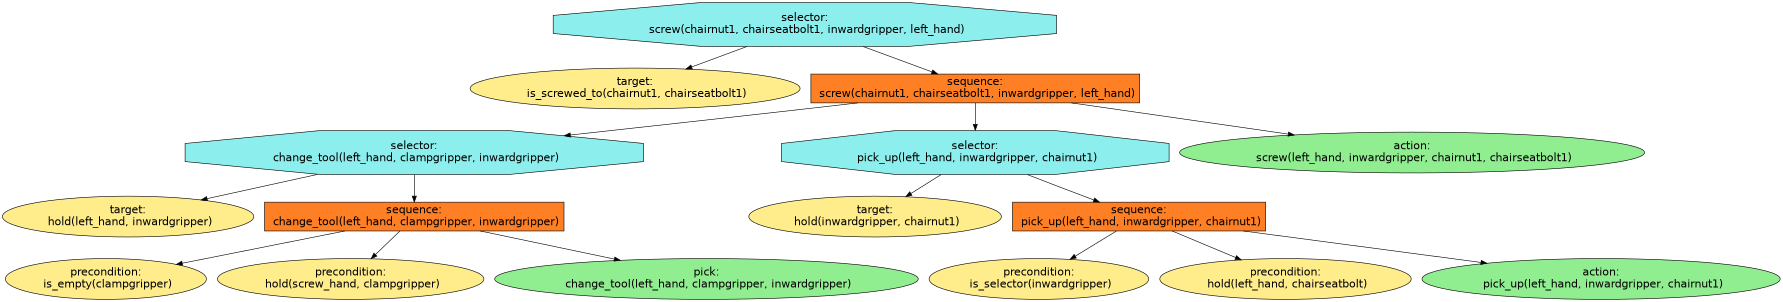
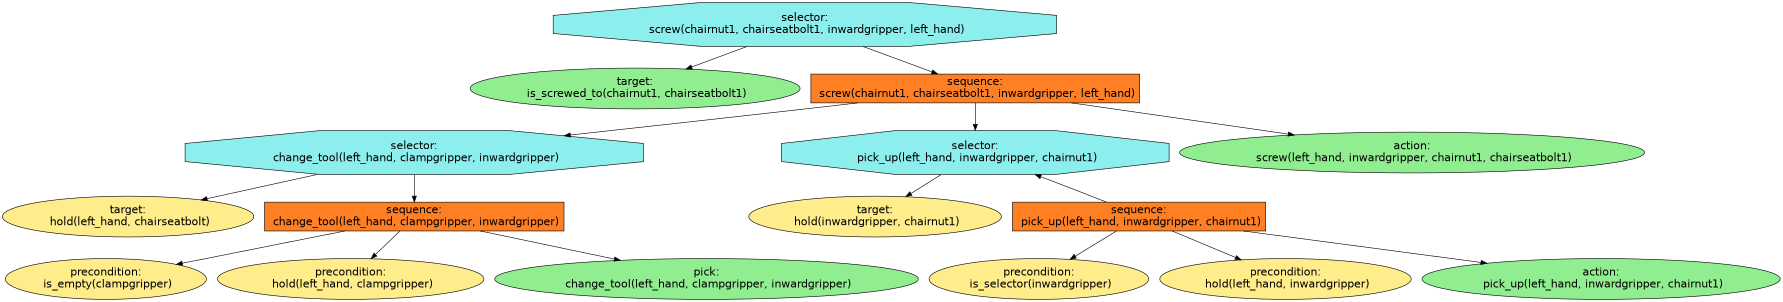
node "target: is_screwed_to(chairnut1, chairseatbolt1)": fillcolor lightgoldenrod1 -> lightgreen
edge "selector: pick_up(left_hand, inwardgripper, chairnut1)" -> "sequence: pick_up(left_hand, inwardgripper, chairnut1)": reversed
node "target: hold(left_hand, inwardgripper)": label "target: hold(left_hand, inwardgripper)" -> "target: hold(left_hand, chairseatbolt)"
node "precondition: hold(screw_hand, clampgripper)": label "precondition: hold(screw_hand, clampgripper)" -> "precondition: hold(left_hand, clampgripper)"
node "precondition: hold(left_hand, chairseatbolt)": label "precondition: hold(left_hand, chairseatbolt)" -> "precondition: hold(left_hand, inwardgripper)"
